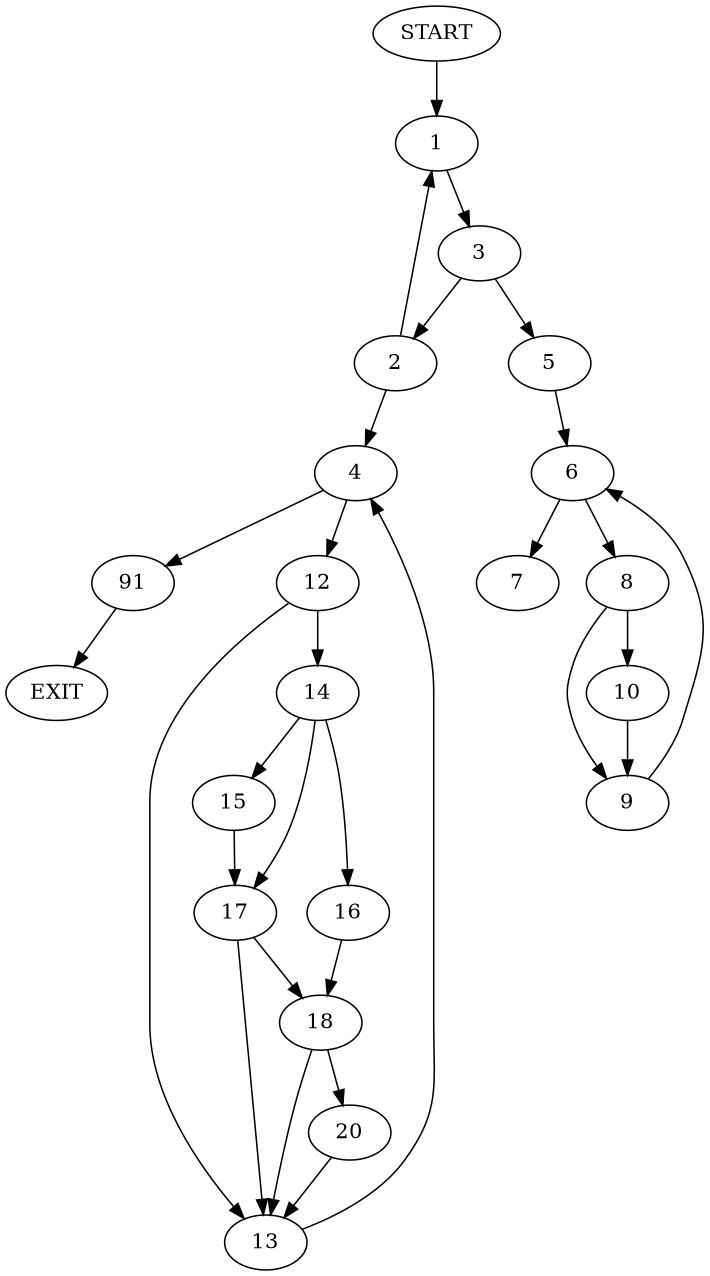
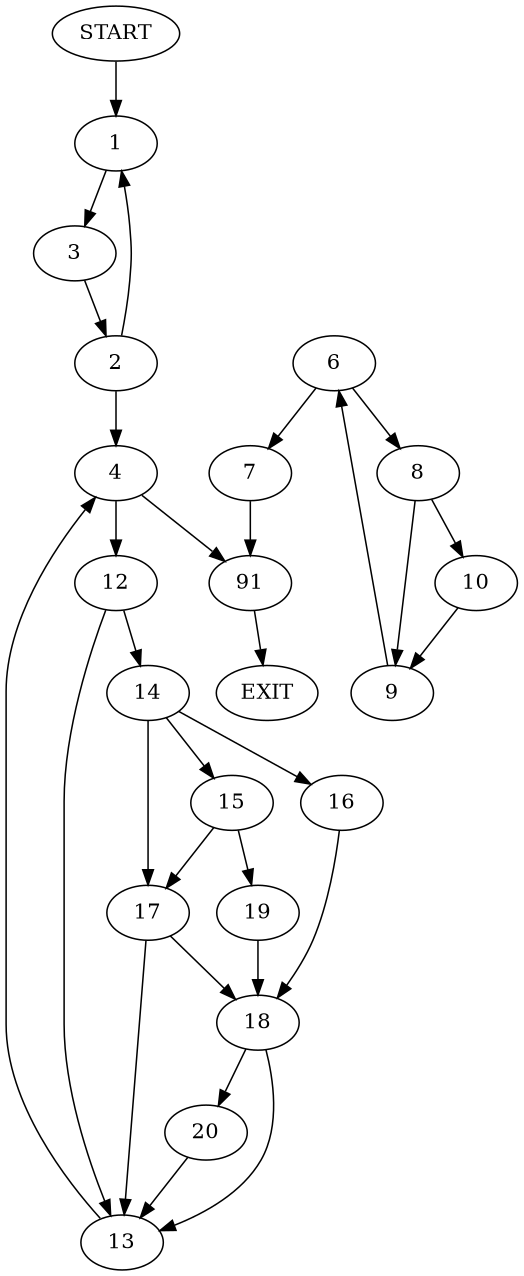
node "5": removed
edge "7" -> "91": added
node "19": added
